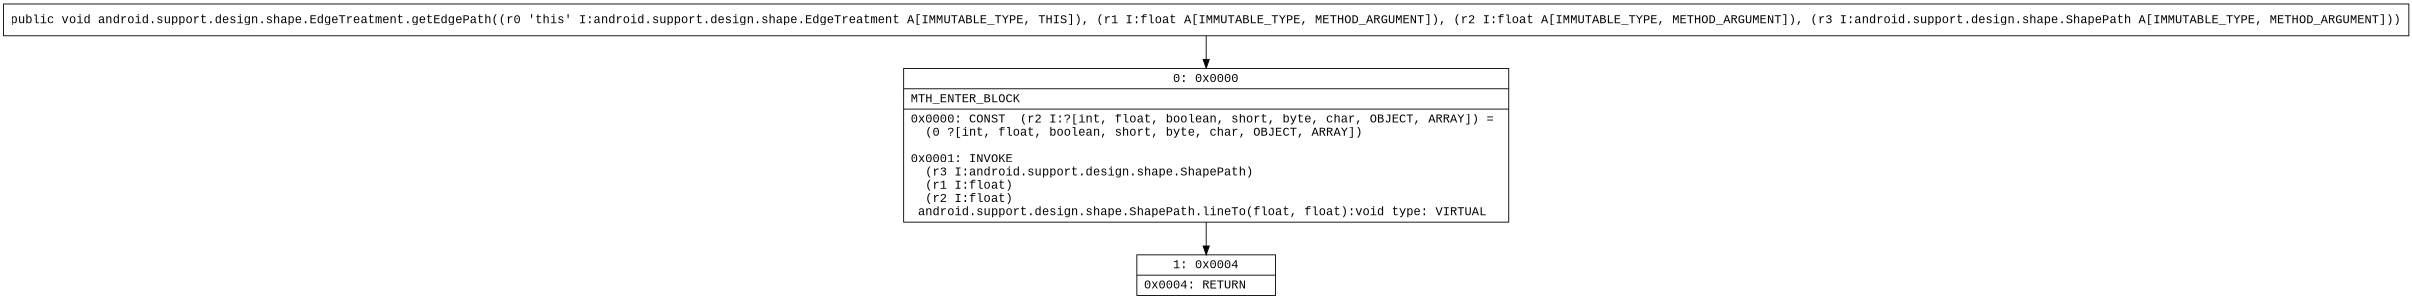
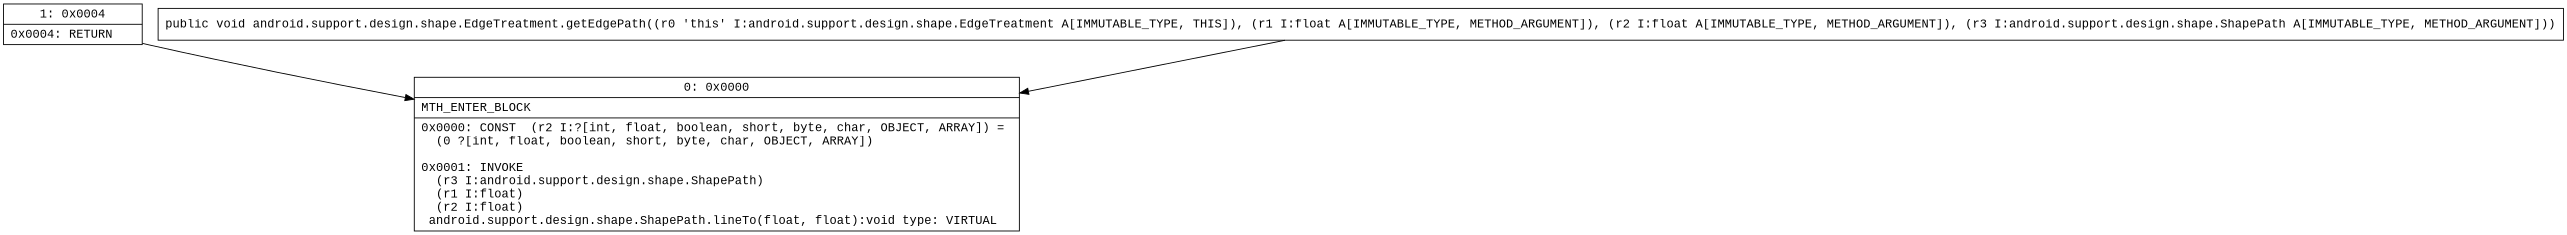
edge "0: 0x0000" -> "1: 0x0004": reversed
